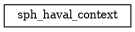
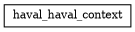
node "sph_haval_context": label "sph_haval_context" -> "haval_haval_context"
